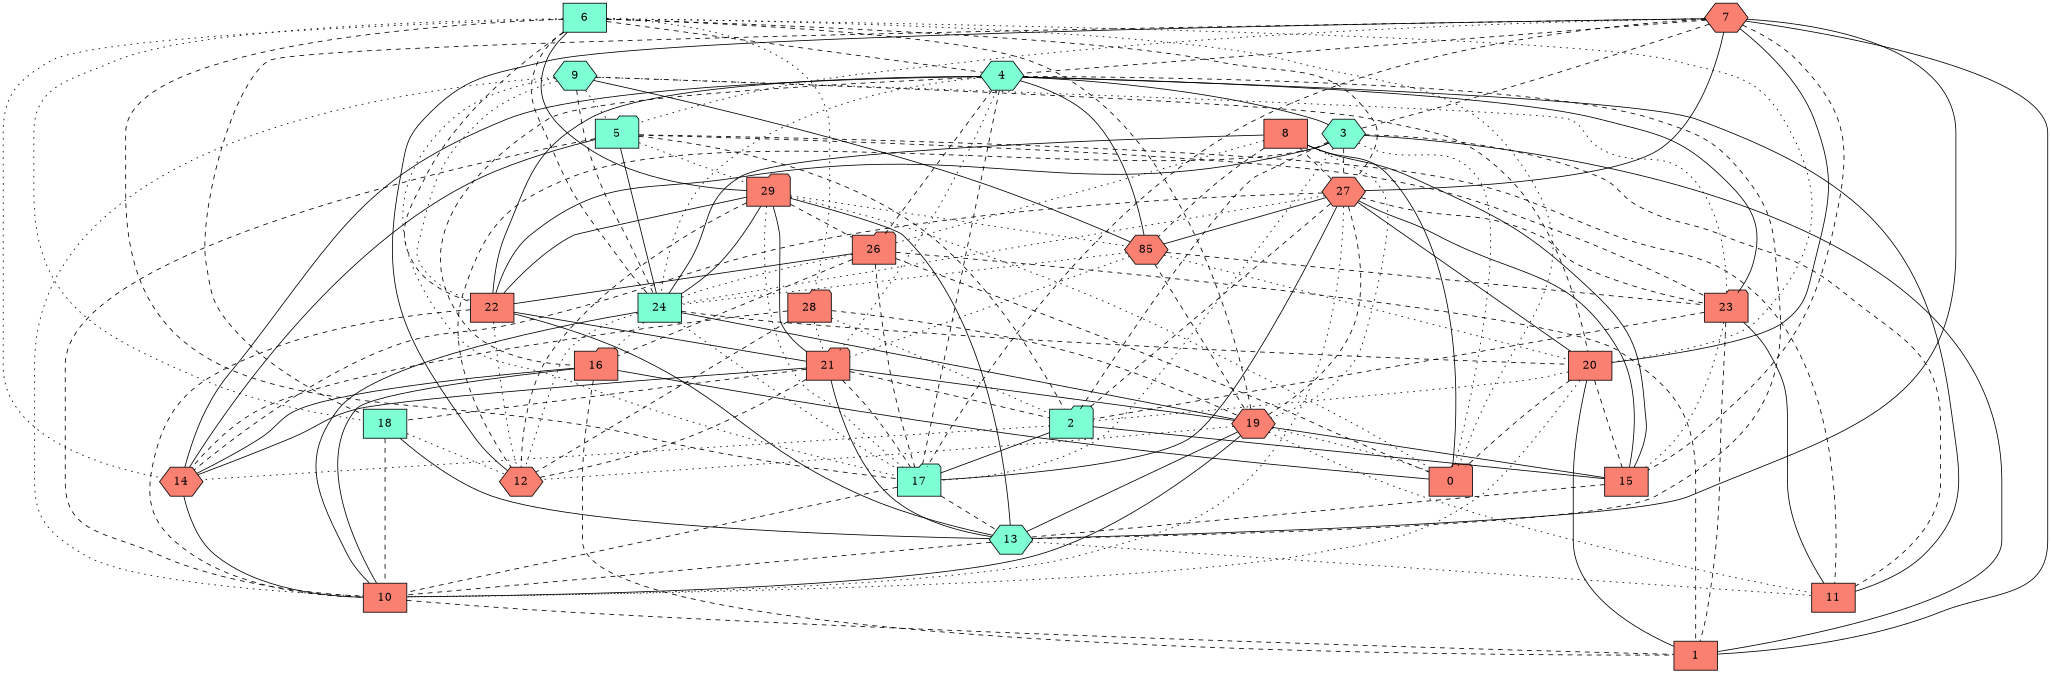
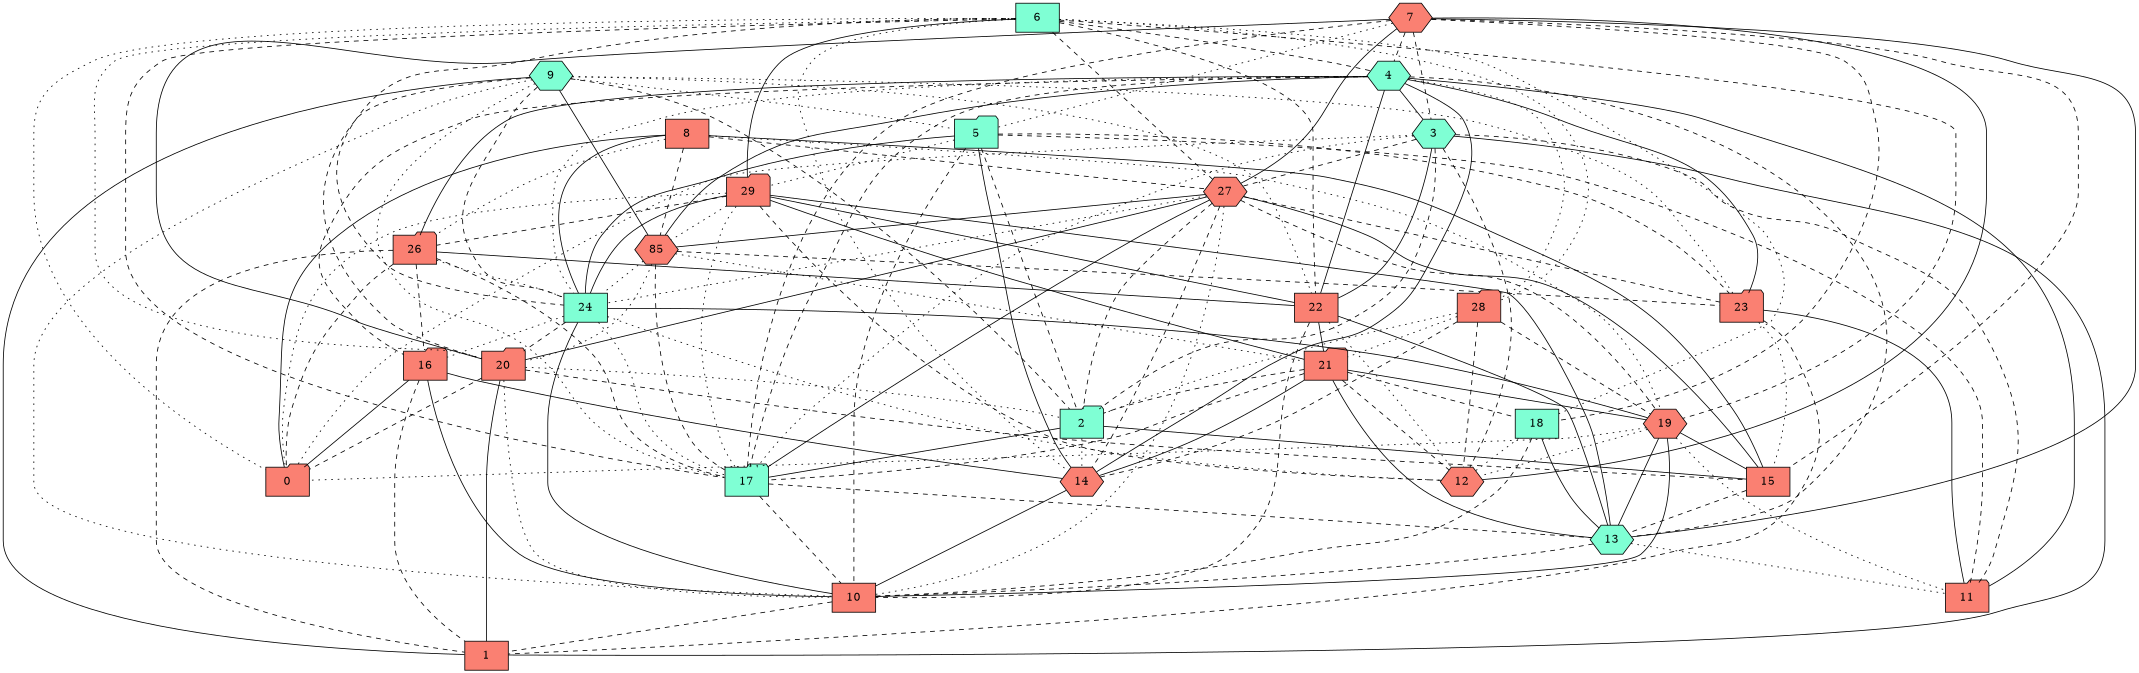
edge "4" -- "26": style dashed -> solid
edge "4" -- "21": now "4" -- "28"
edge "85" -- "19": now "85" -- "17"
edge "7" -- "1": now "9" -- "1"
edge "23" -- "2": now "9" -- "2"
node "20": shape box -> folder
node "11": shape box -> folder
